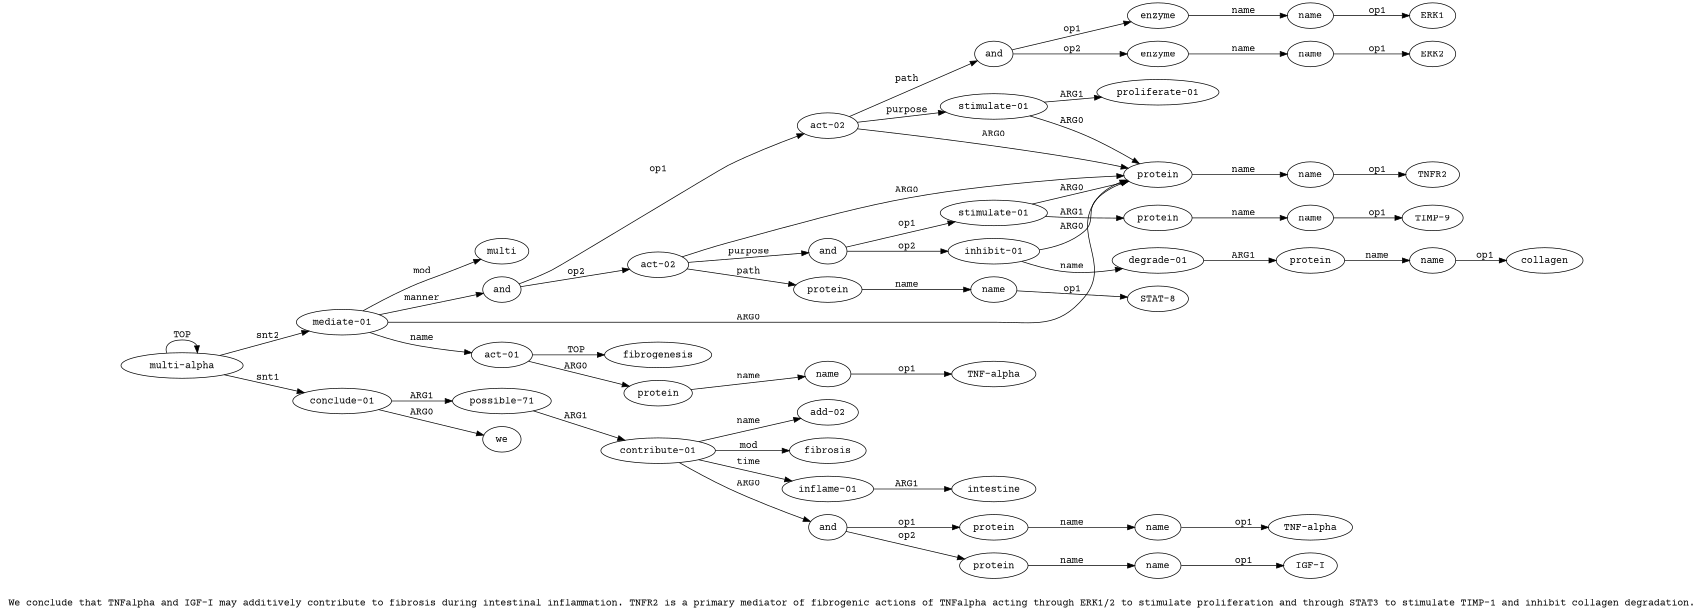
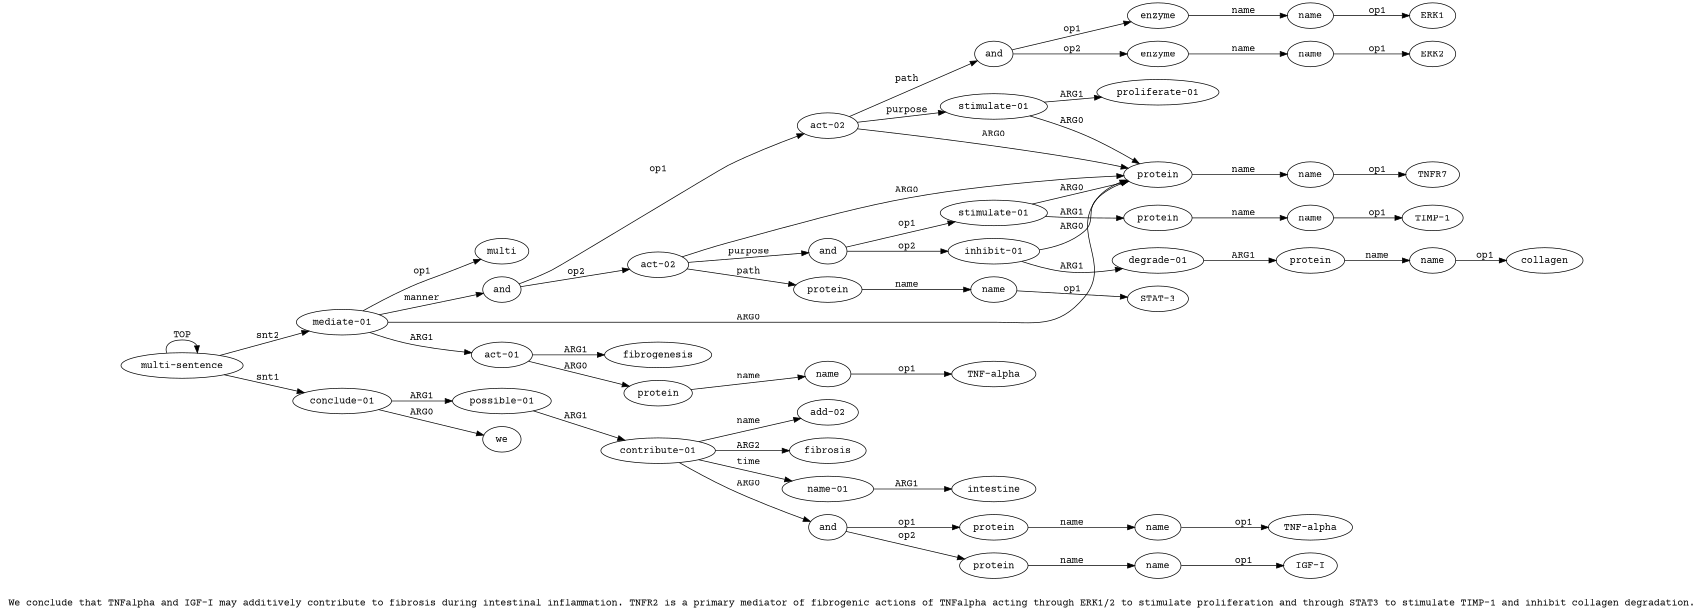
node "TNFR2": label "TNFR2" -> "TNFR7"
node "TIMP-9": label "TIMP-9" -> "TIMP-1"
edge "inhibit-01" -> "degrade-01": label "name" -> "ARG1"
edge "mediate-01" -> "multi": label "mod" -> "op1"
node "STAT-8": label "STAT-8" -> "STAT-3"
edge "mediate-01" -> "act-01": label "name" -> "ARG1"
edge "act-01" -> "fibrogenesis": label "TOP" -> "ARG1"
node "multi-alpha": label "multi-alpha" -> "multi-sentence"
node "possible-71": label "possible-71" -> "possible-01"
edge "contribute-01" -> "fibrosis": label "mod" -> "ARG2"
node "inflame-01": label "inflame-01" -> "name-01"
